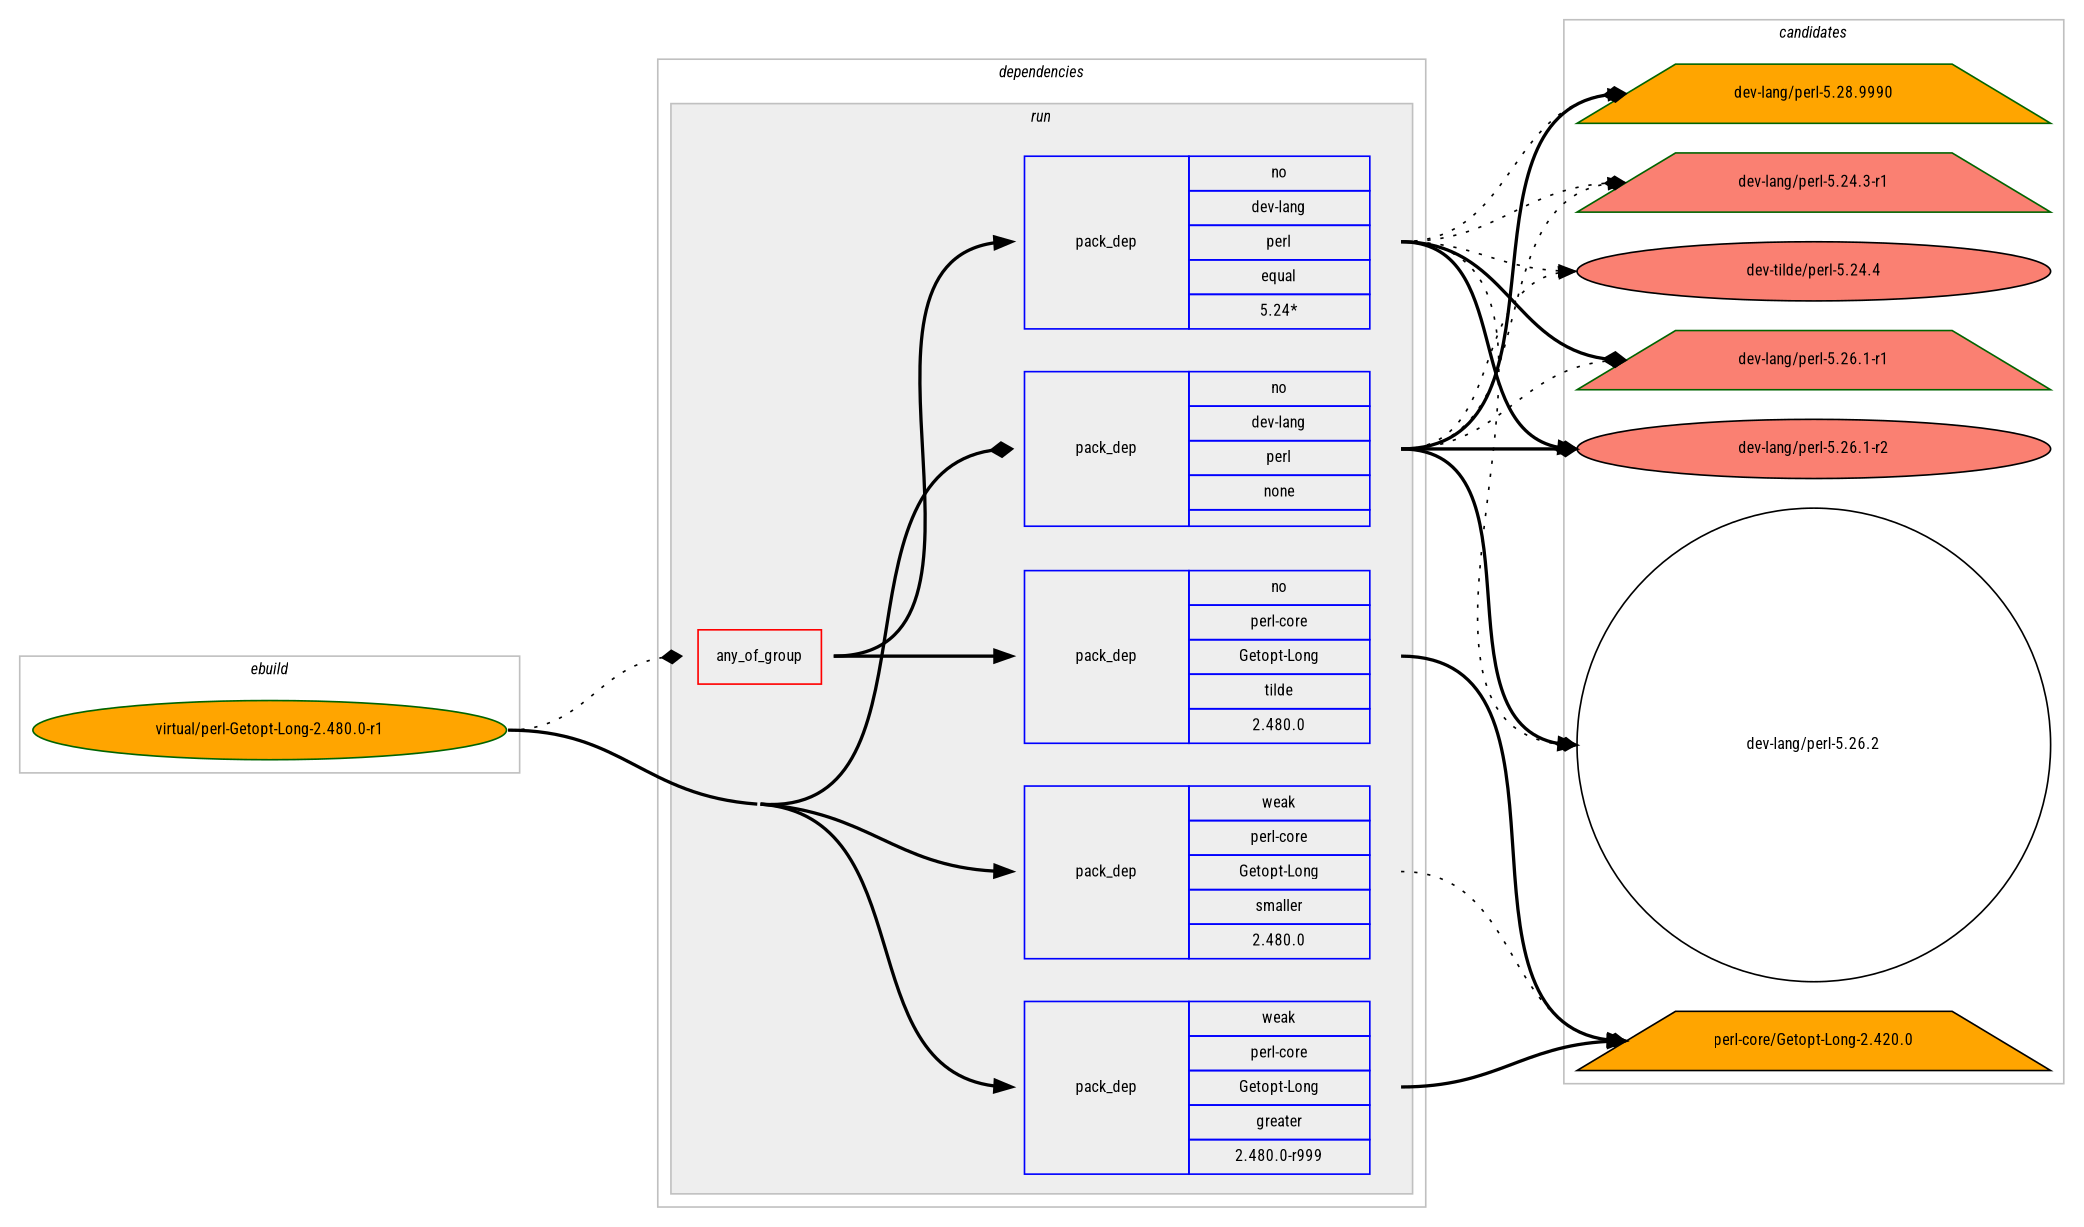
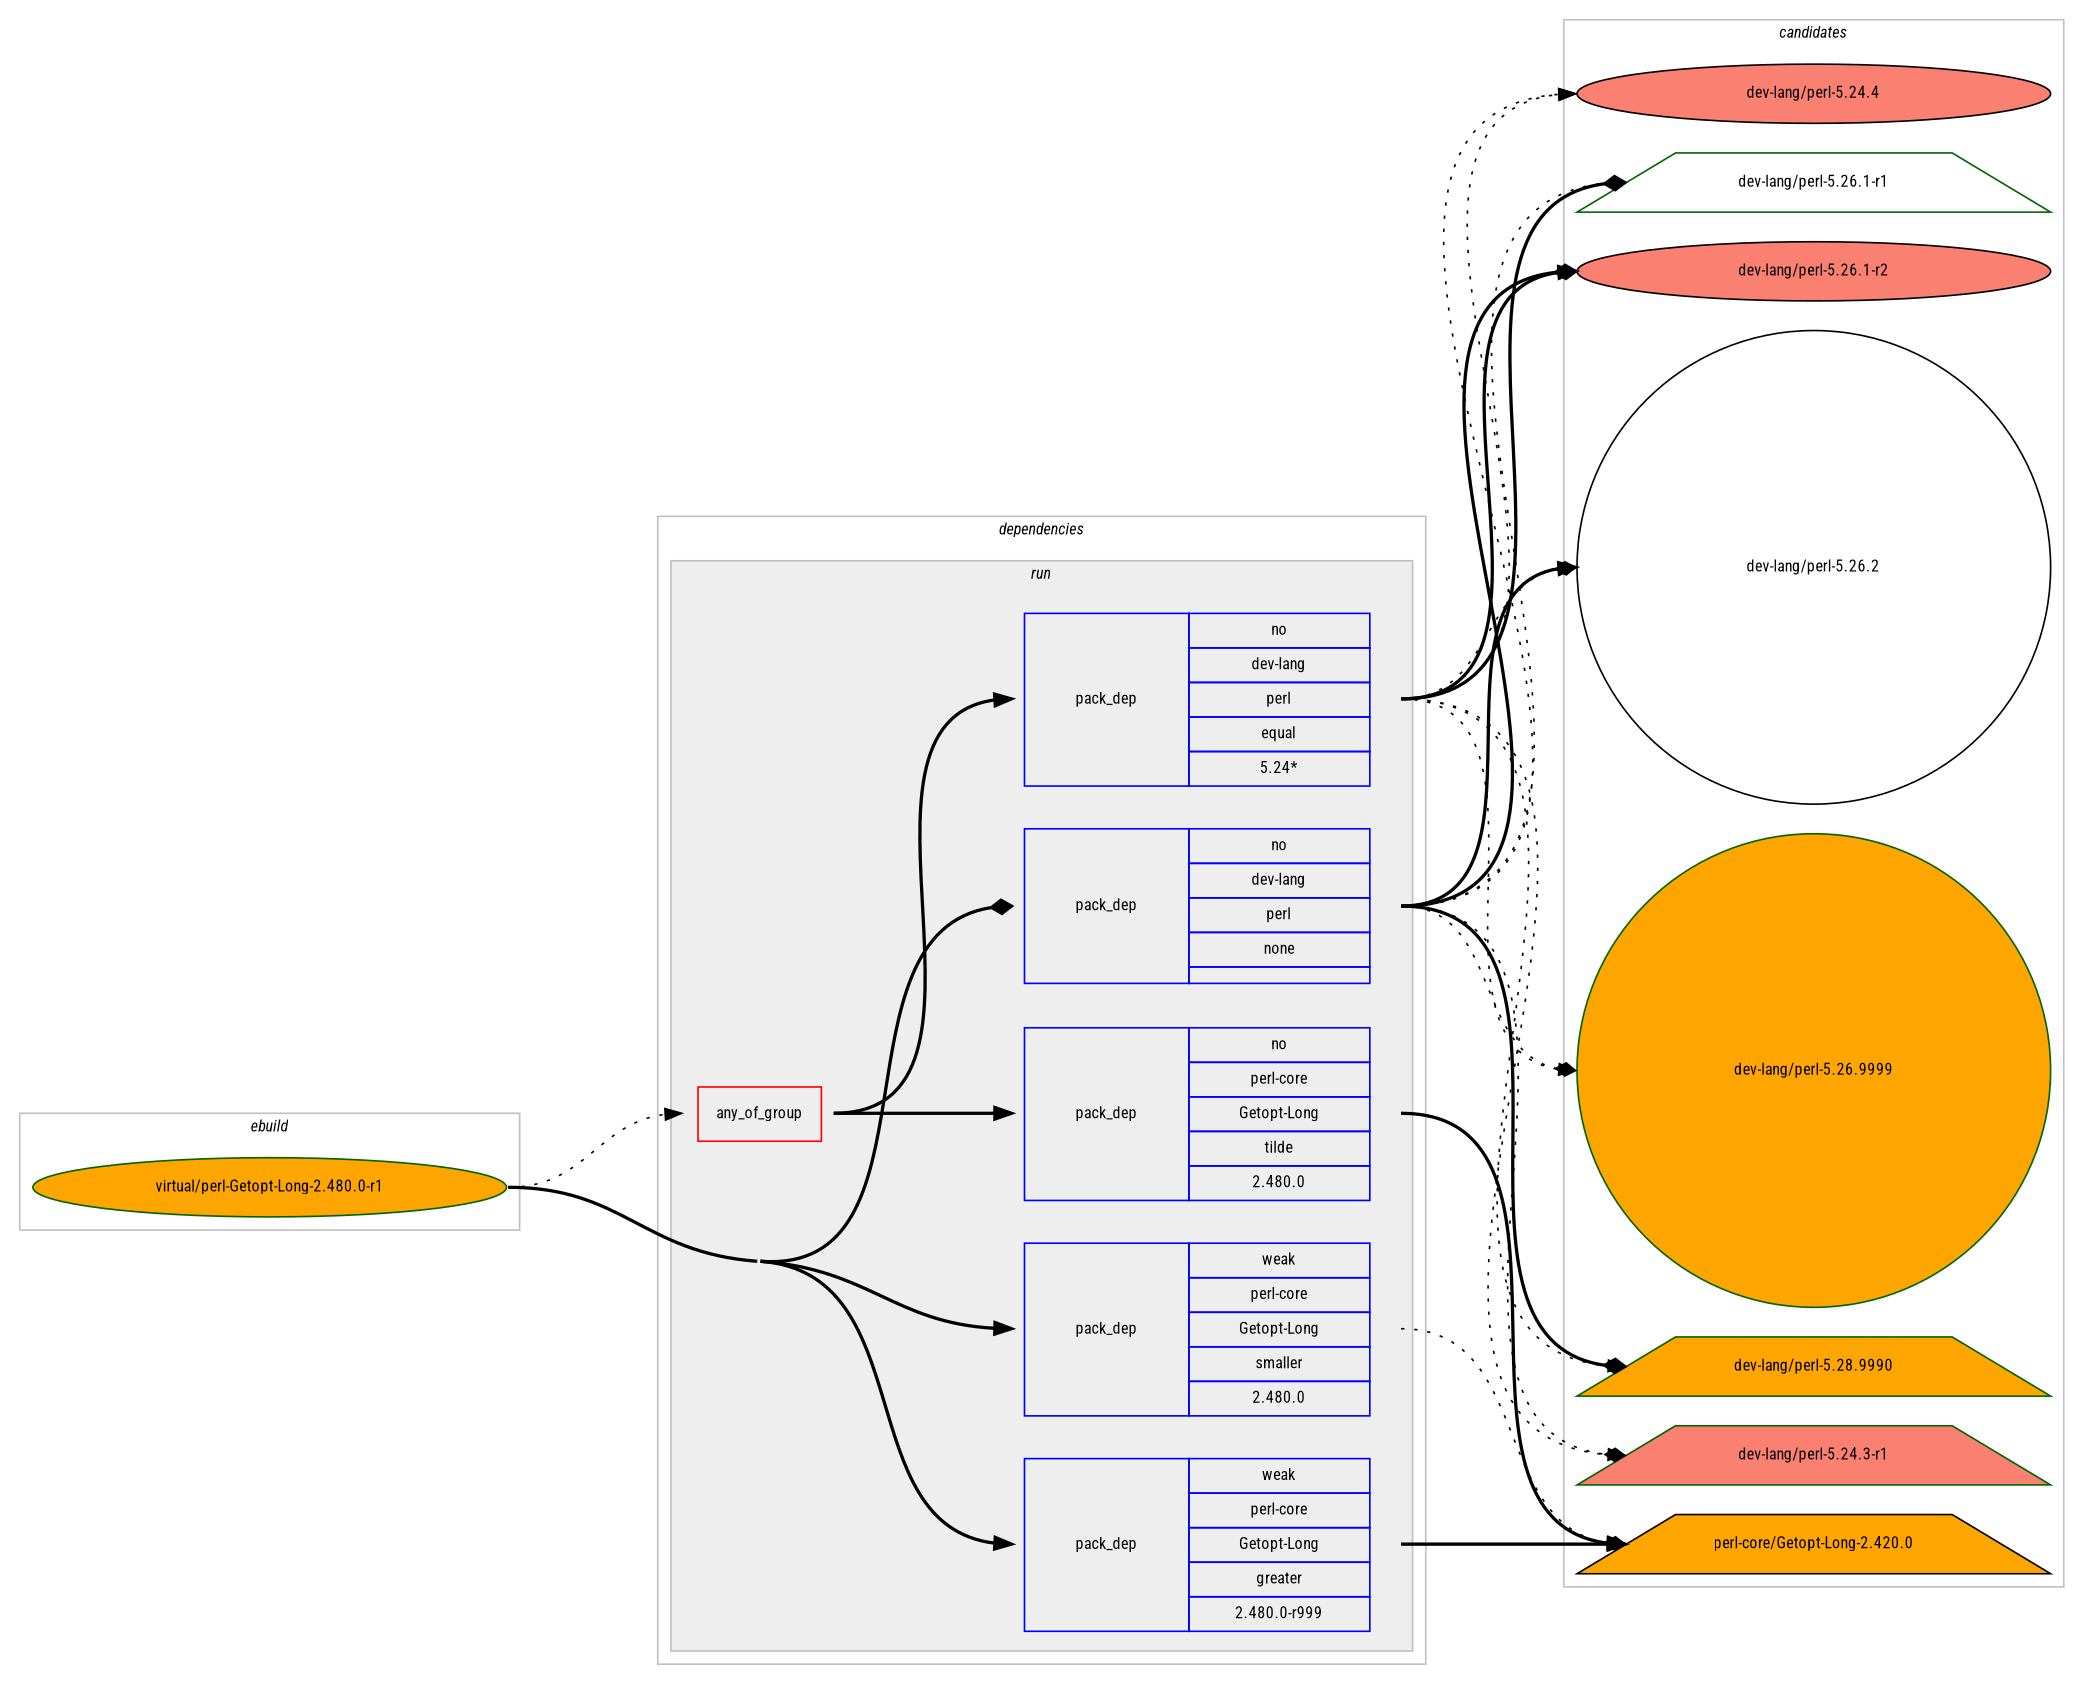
node "dev-tilde/perl-5.24.4": label "dev-tilde/perl-5.24.4" -> "dev-lang/perl-5.24.4"
node "dev-lang/perl-5.26.1-r1": fillcolor salmon -> white
edge "virtual/perl-Getopt-Long-2.480.0-r1" -> "any_of_group": arrowhead diamond -> normal
node "dev-lang/perl-5.26.9999": added
